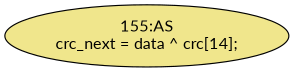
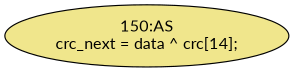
node "155:AS crc_next = data ^ crc[14];": label "155:AS crc_next = data ^ crc[14];" -> "150:AS crc_next = data ^ crc[14];"
